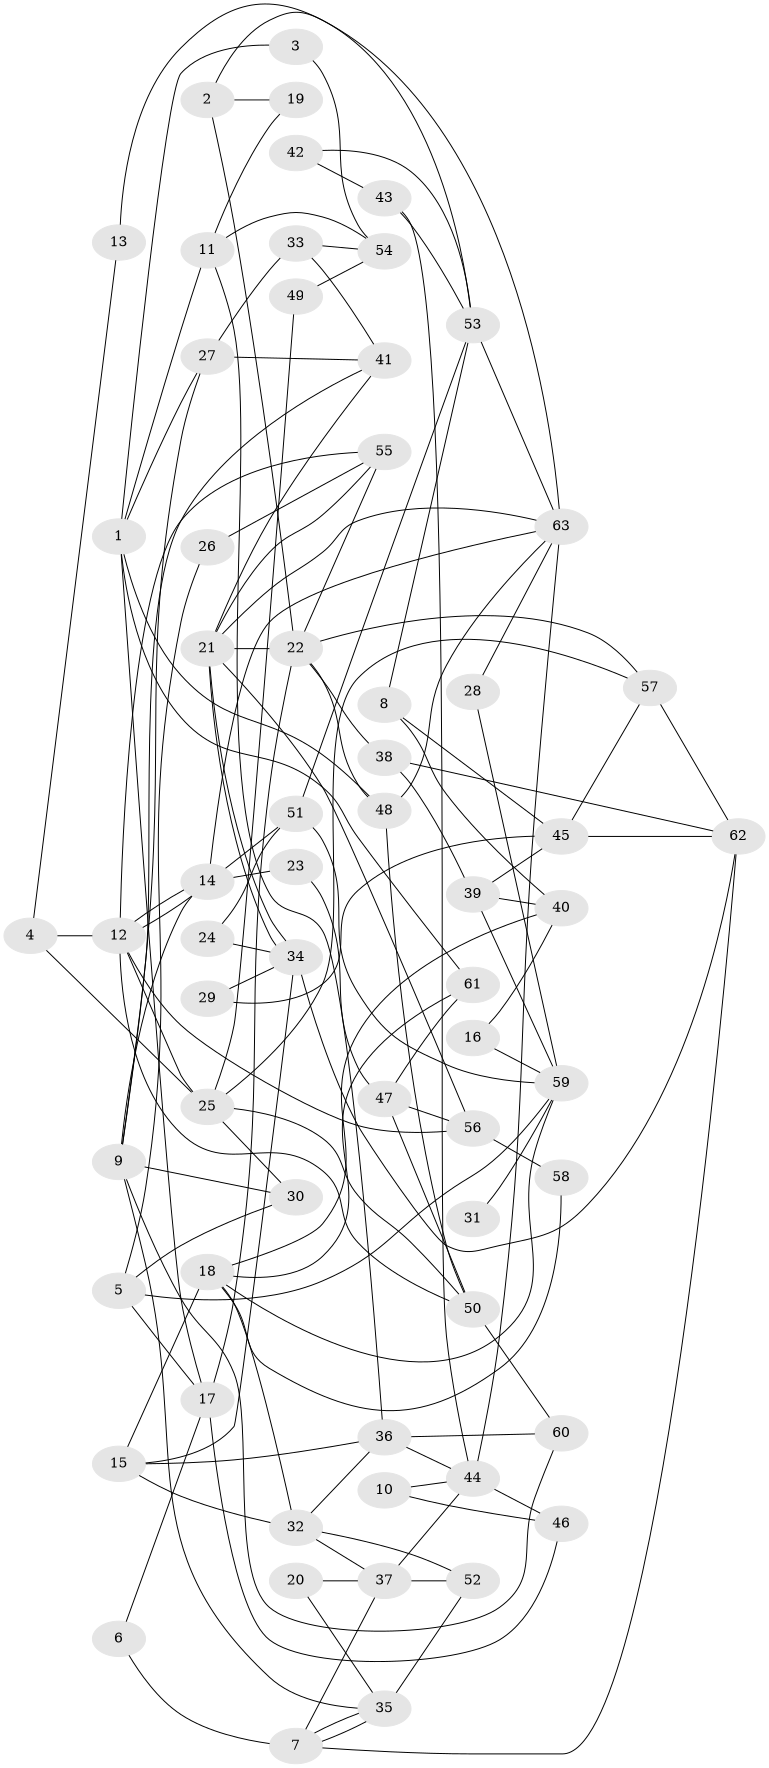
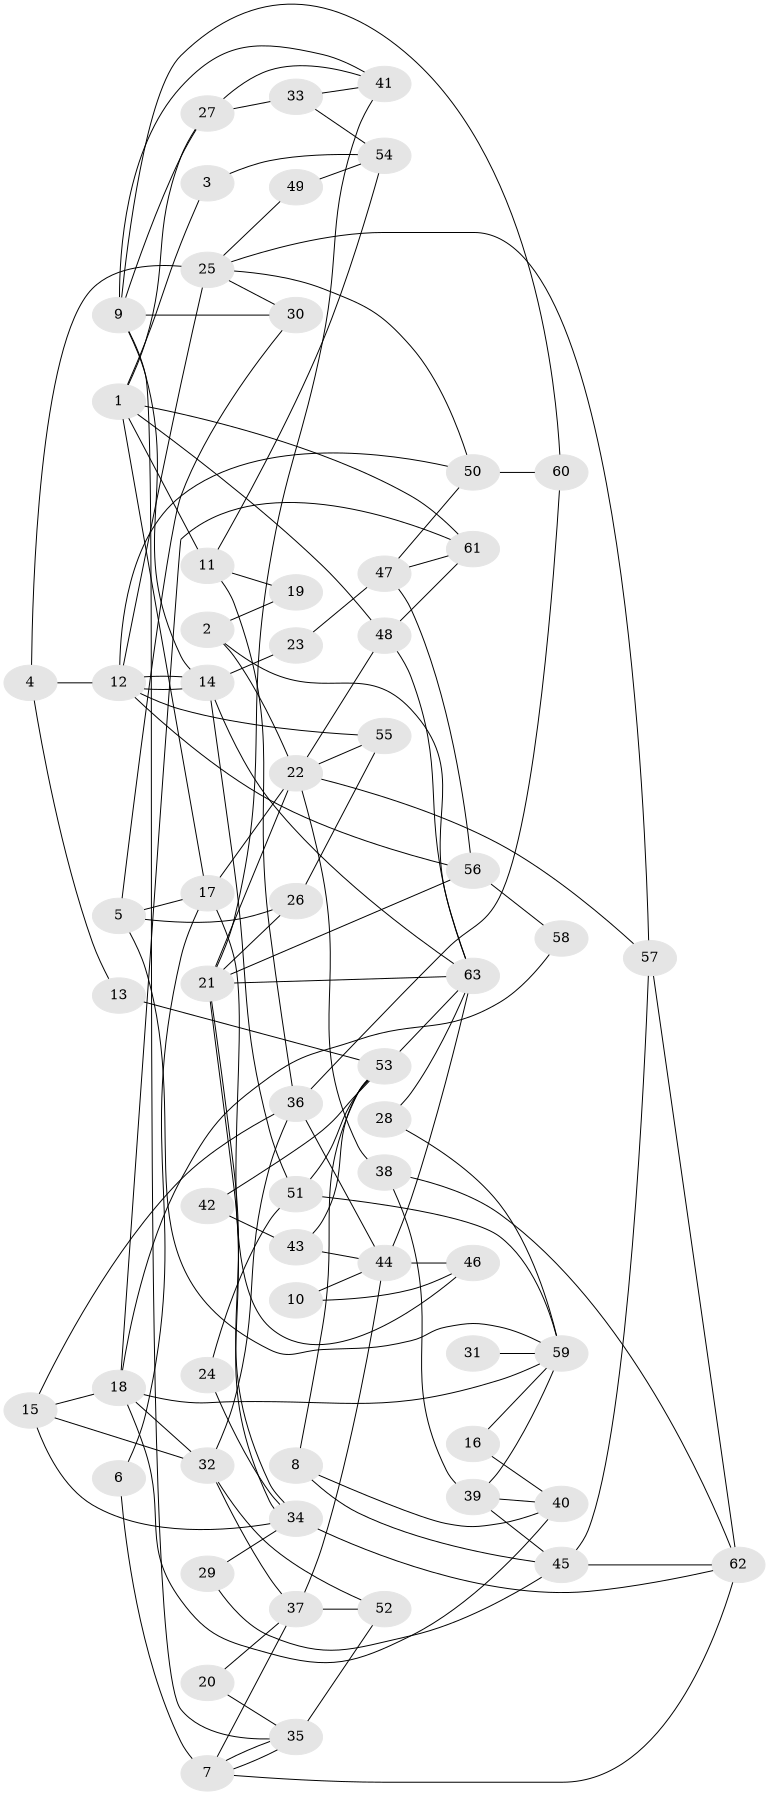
edge "55" -- "21": now "26" -- "21"
edge "48" -- "50": now "48" -- "61"
